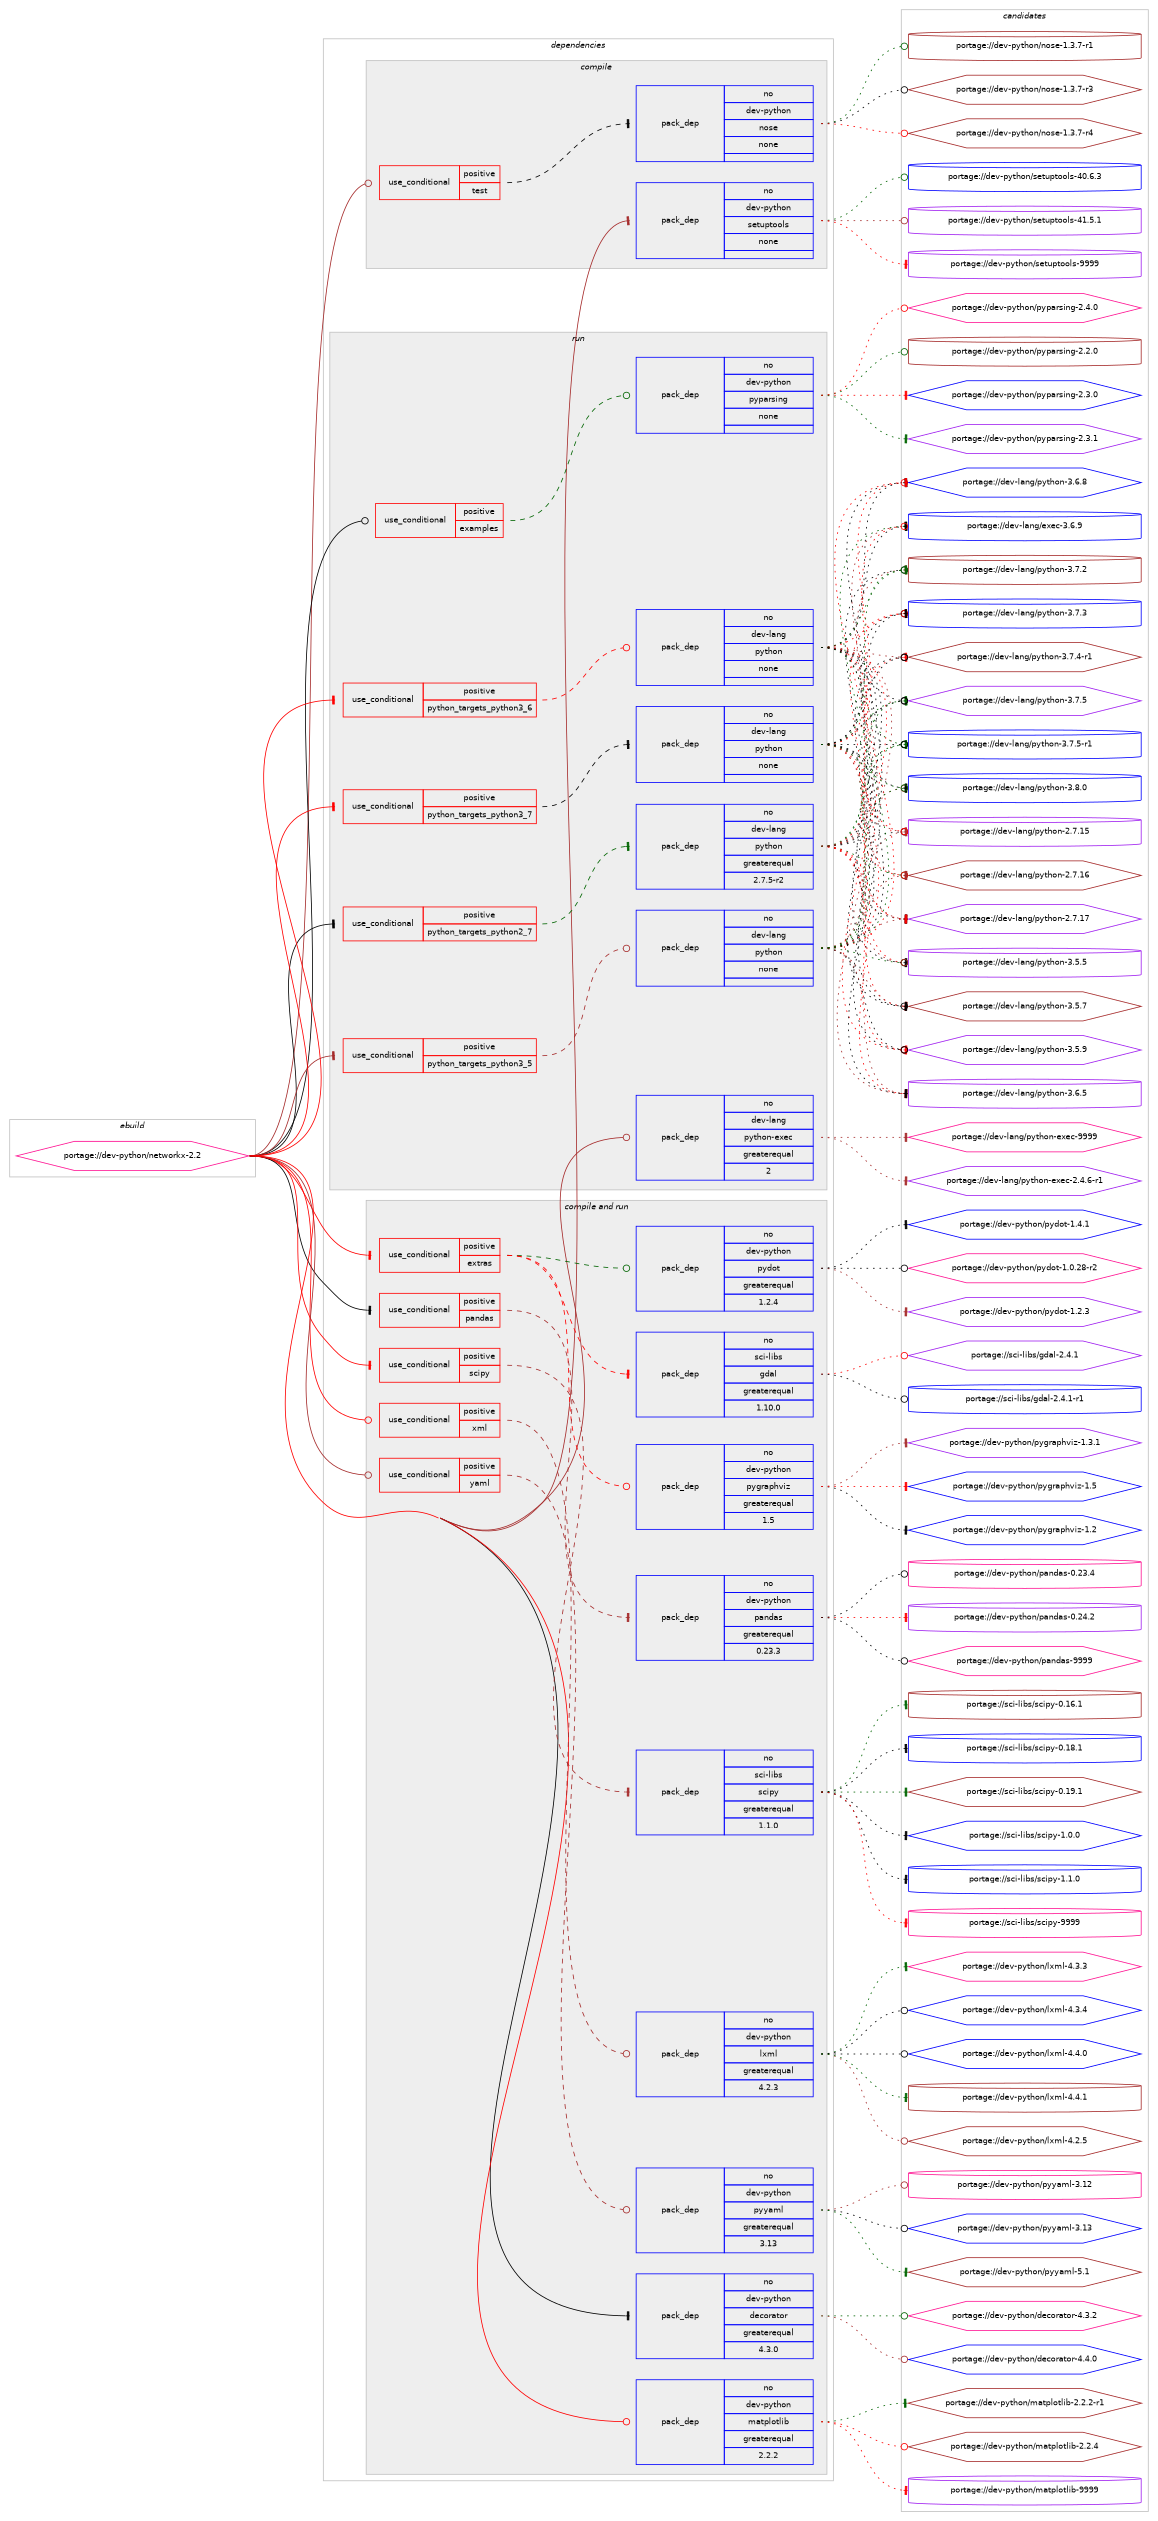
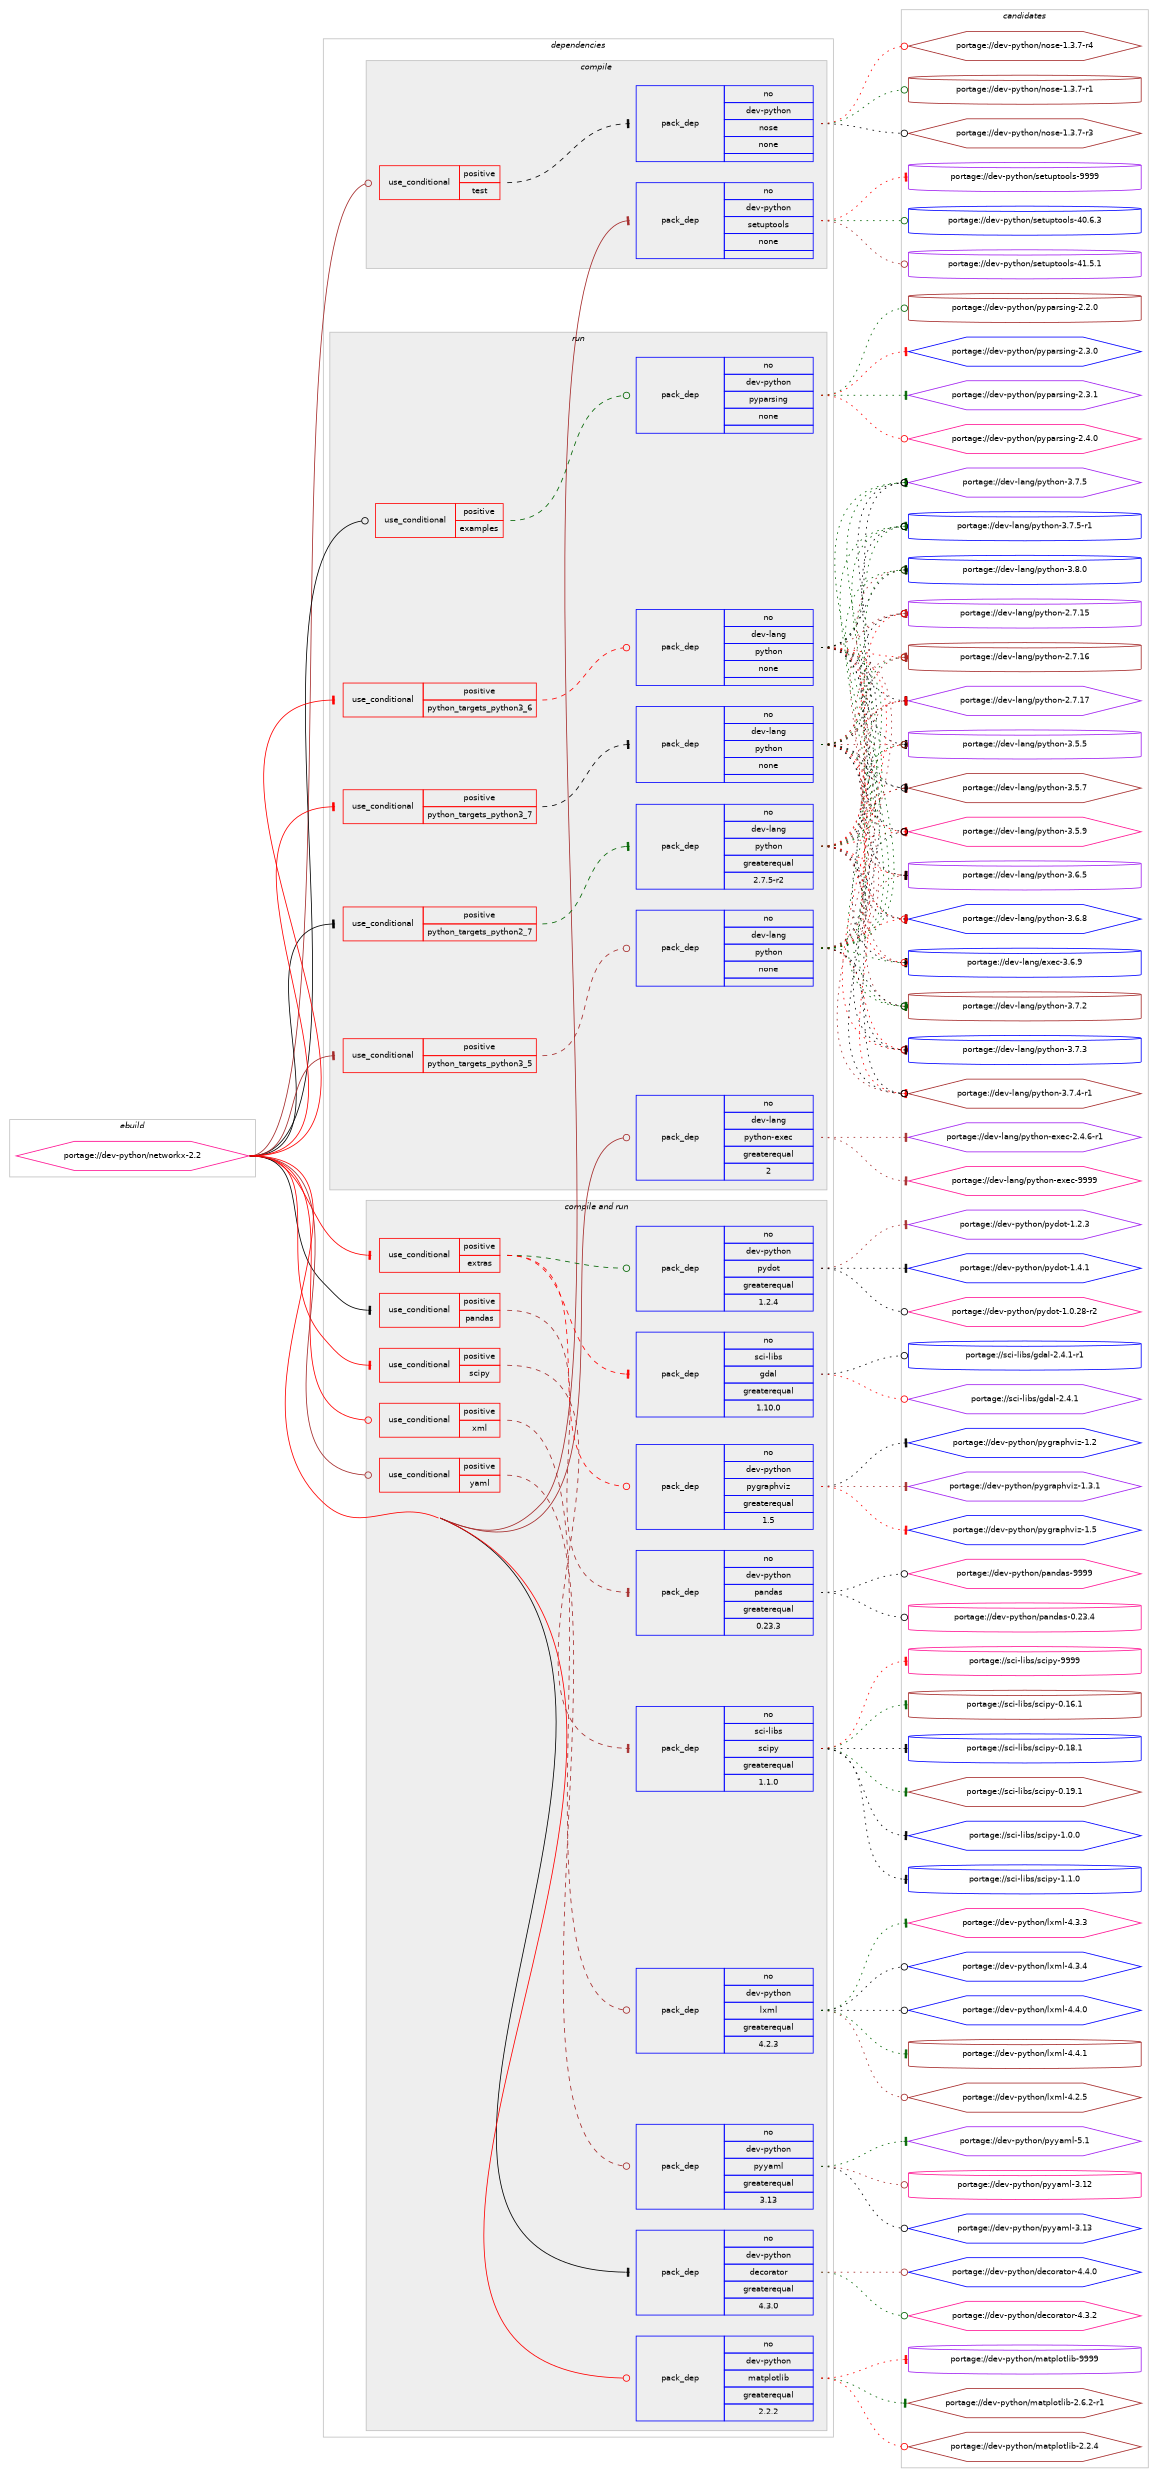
node "portage://dev-lang/python-2.7.16": shape hexagon -> cylinder
node "portage://dev-lang/python-3.5.9": color purple -> deeppink
node "portage://dev-python/pandas-0.24.2": removed
node "portage://dev-python/pyyaml-5.1": color brown -> purple
node "portage://dev-python/matplotlib-2.2.2-r1": label "portage://dev-python/matplotlib-2.2.2-r1" -> "portage://dev-python/matplotlib-2.6.2-r1"
